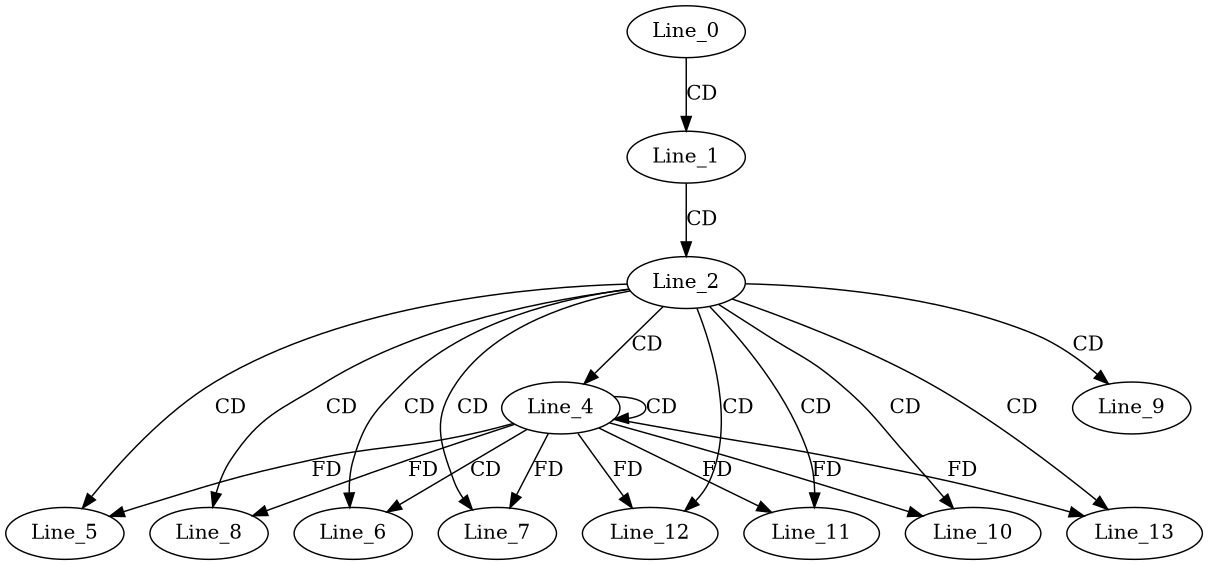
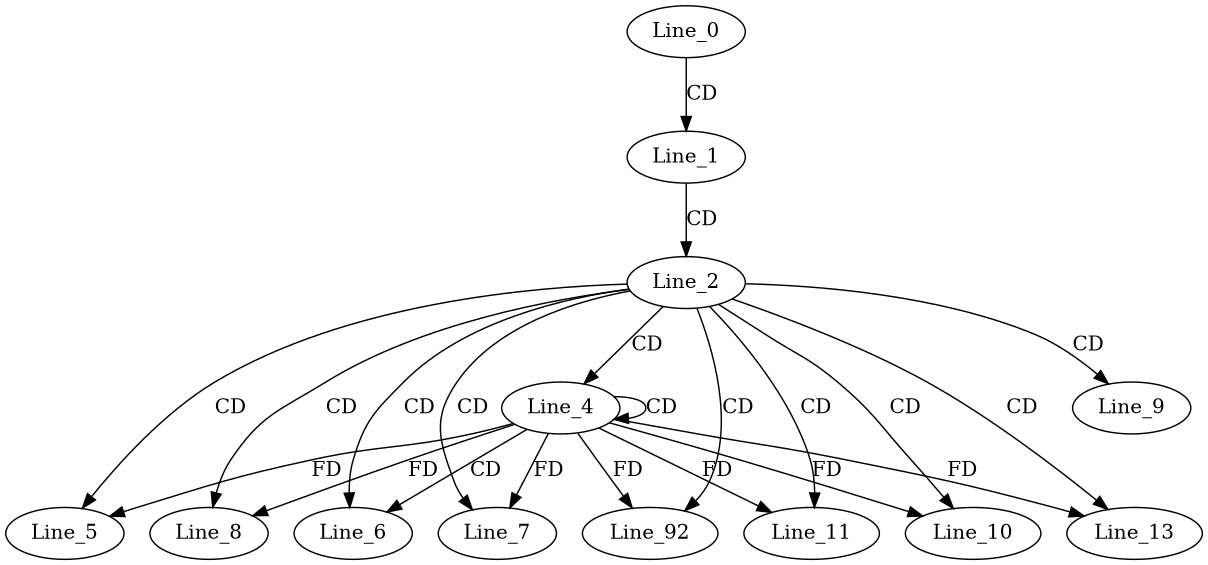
node "Line_12": label "Line_12" -> "Line_92"
